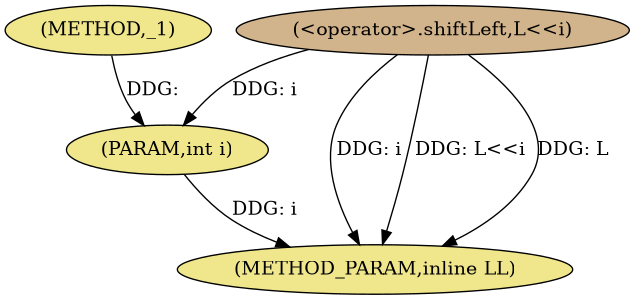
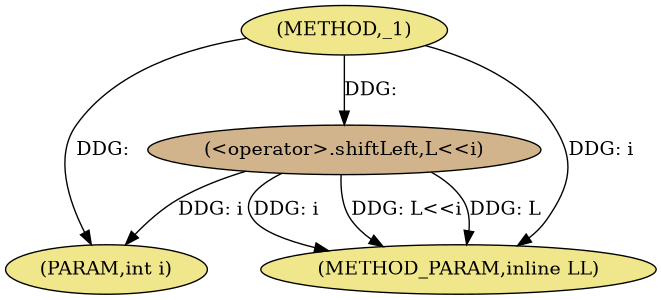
edge "(METHOD,_1)" -> "(<operator>.shiftLeft,L<<i)": added, label "DDG:"
edge "(PARAM,int i)" -> "(METHOD_PARAM,inline LL)": now "(METHOD,_1)" -> "(METHOD_PARAM,inline LL)"
